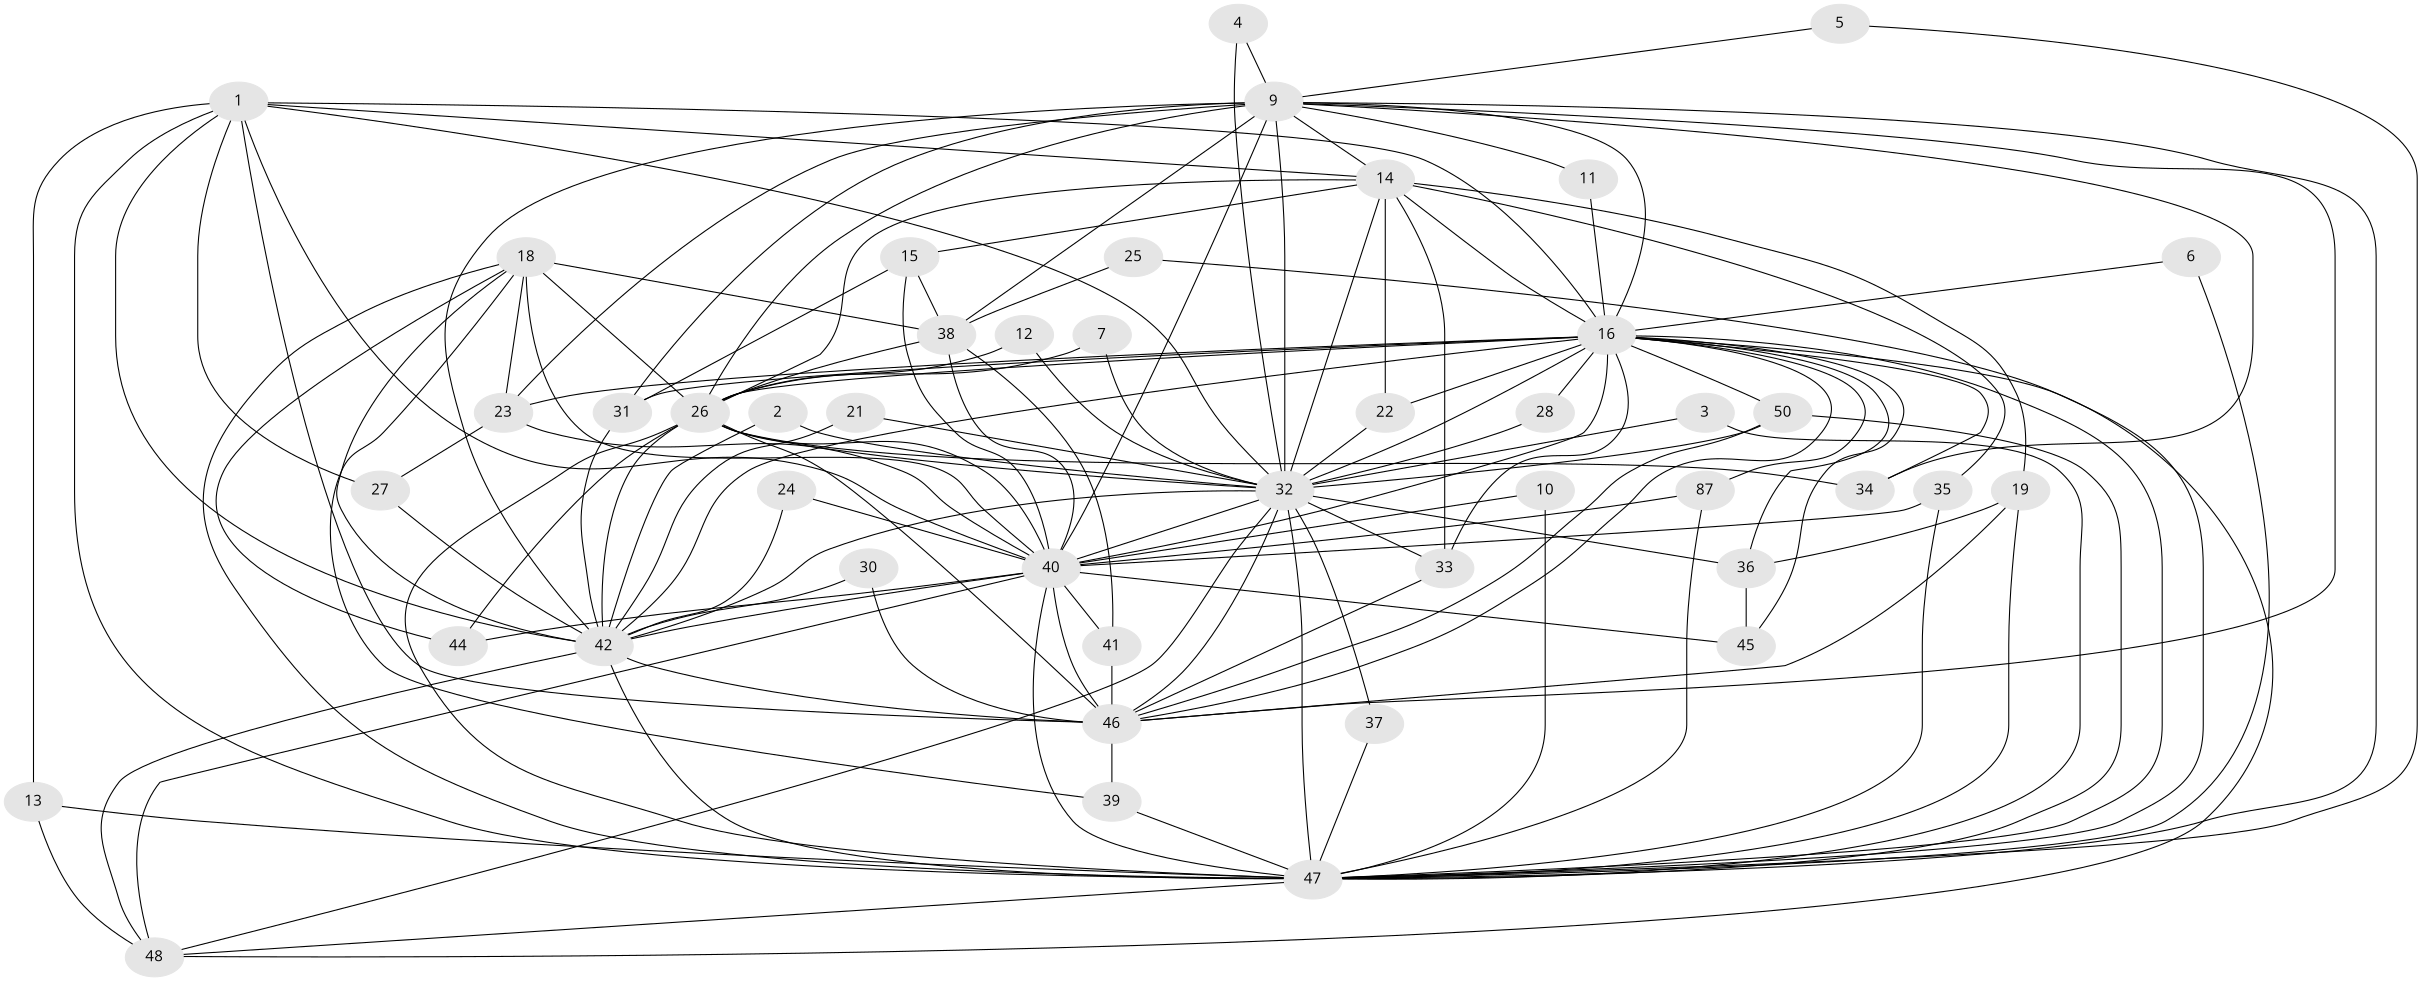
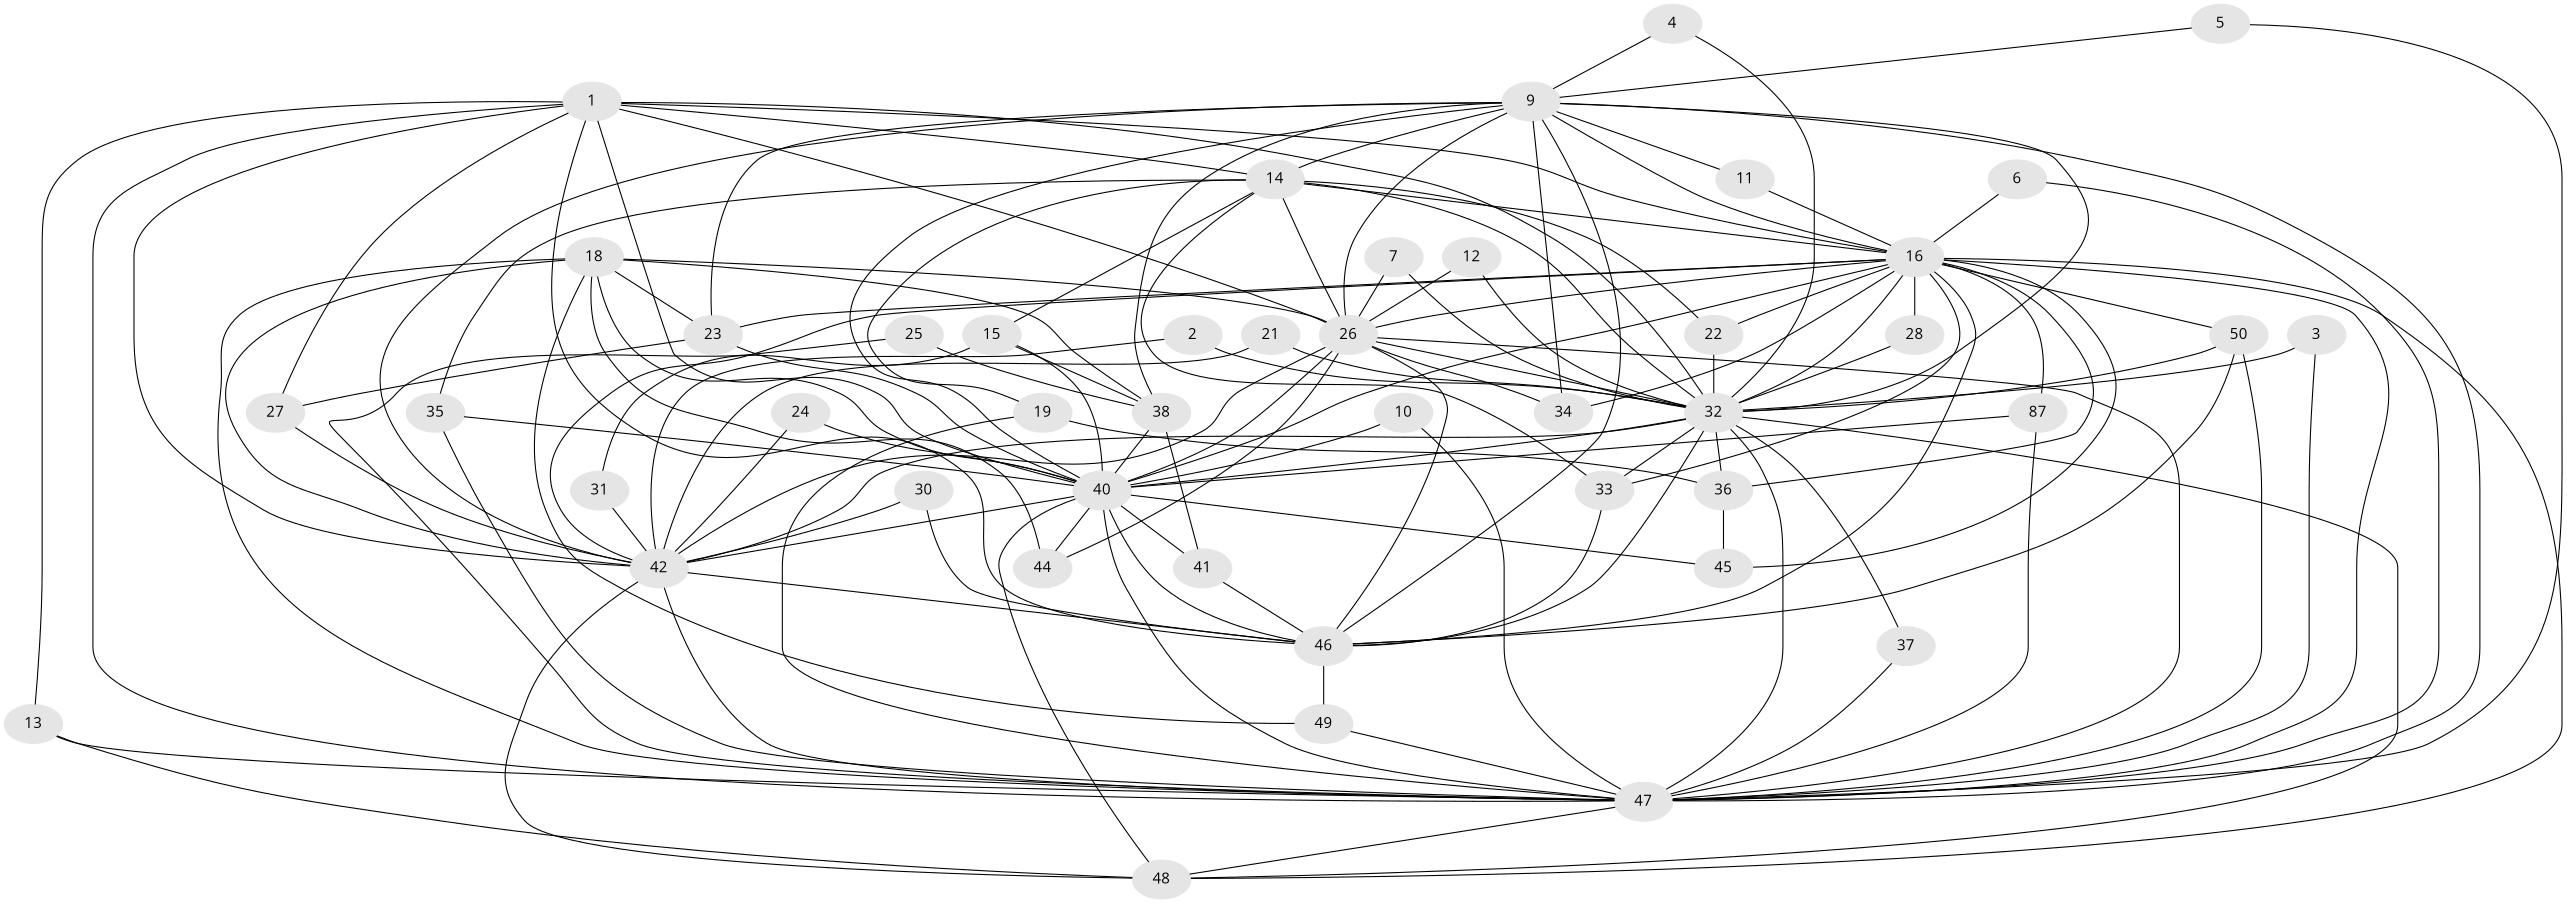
edge "9" -- "31": removed
edge "16" -- "31": removed
edge "38" -- "26": now "1" -- "26"
edge "19" -- "46": removed
node "39": label "39" -> "49"
